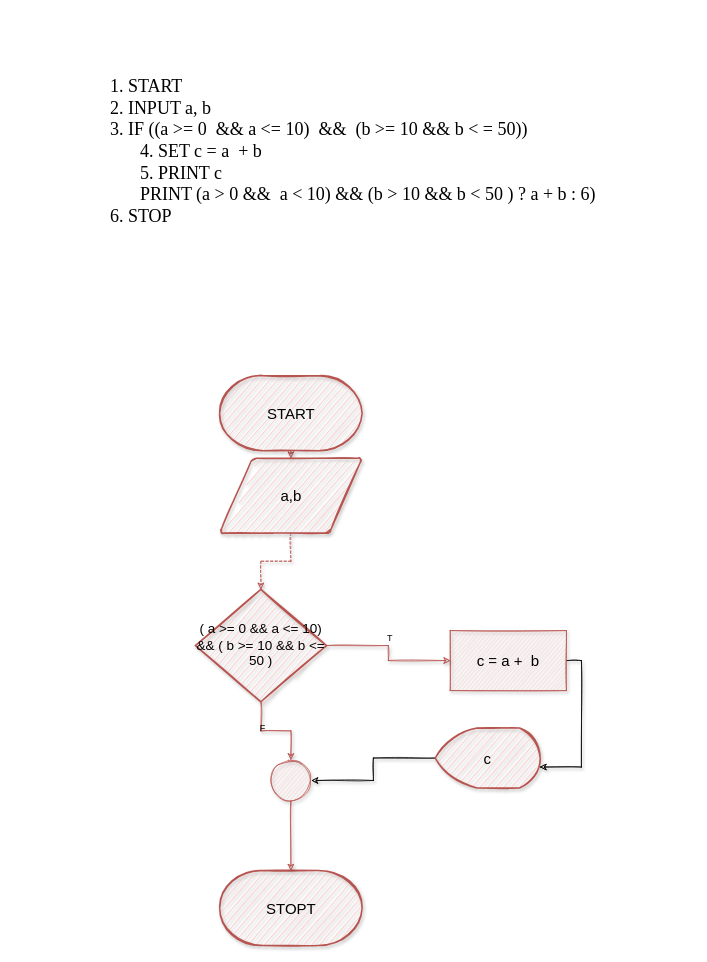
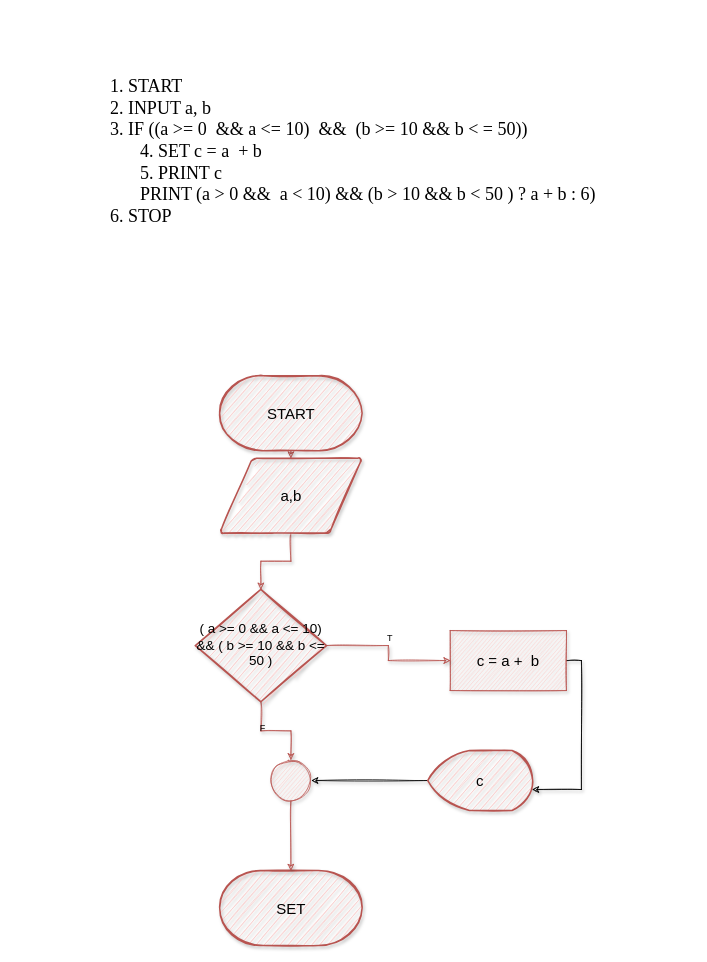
edge "a,b" -> "( a >= 0 && a <= 10) && ( b >= 10 && b <= 50 )": style dashed -> solid
node "c": moved (488, 758) -> (480, 780)
node "STOPT": label "STOPT" -> "SET"
